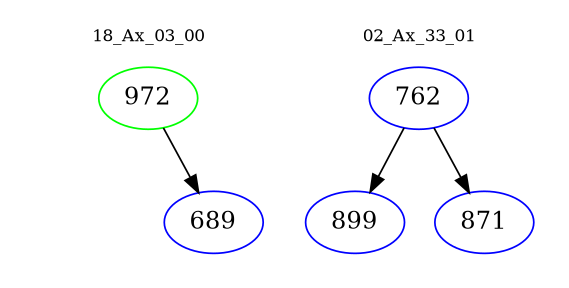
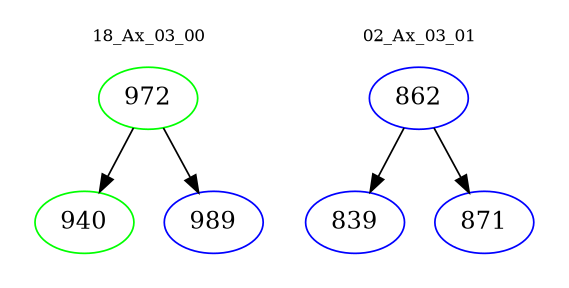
cluster "02_Ax_33_01": label "02_Ax_33_01" -> "02_Ax_03_01"
node "762": label "762" -> "862"
node "940": added
node "689": label "689" -> "989"
node "899": label "899" -> "839"
